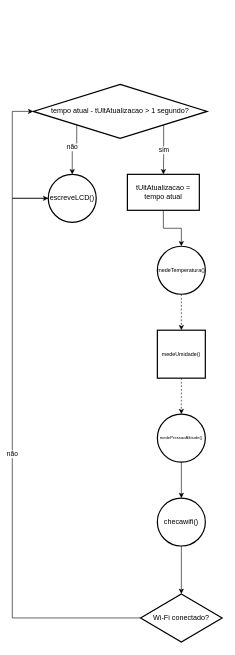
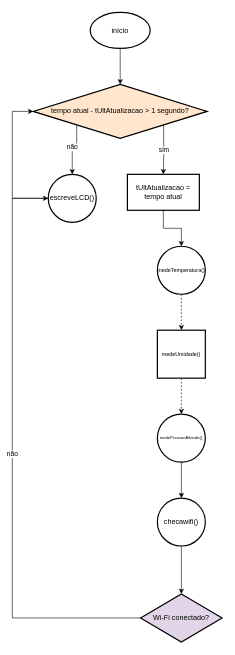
node "início": added
edge "início" -> "tempo atual - tUltAtualizacao > 1 segundo?": added
node "tempo atual - tUltAtualizacao > 1 segundo?": fillcolor #ffffff -> #ffe6cc
node "Wi-Fi conectado?": fillcolor #ffffff -> #e1d5e7
